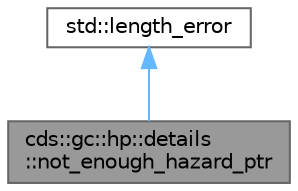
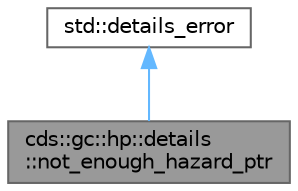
node "std::length_error": label "std::length_error" -> "std::details_error"
